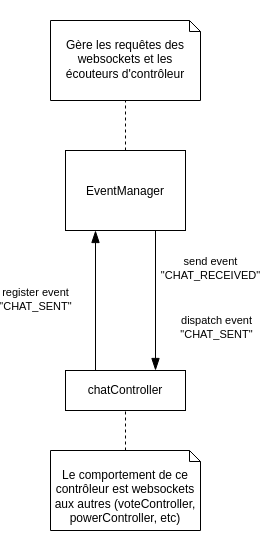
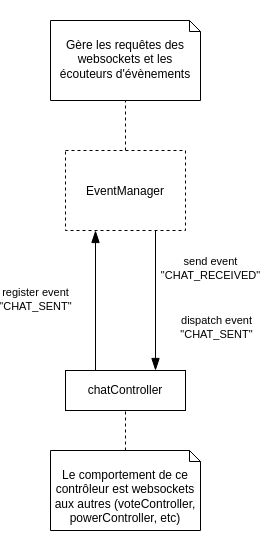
node "Gère les requêtes des websockets et les écouteurs d'contrôleur": label "Gère les requêtes des websockets et les écouteurs d'contrôleur" -> "Gère les requêtes des websockets et les écouteurs d'évènements"
node "EventManager": style solid -> dashed
